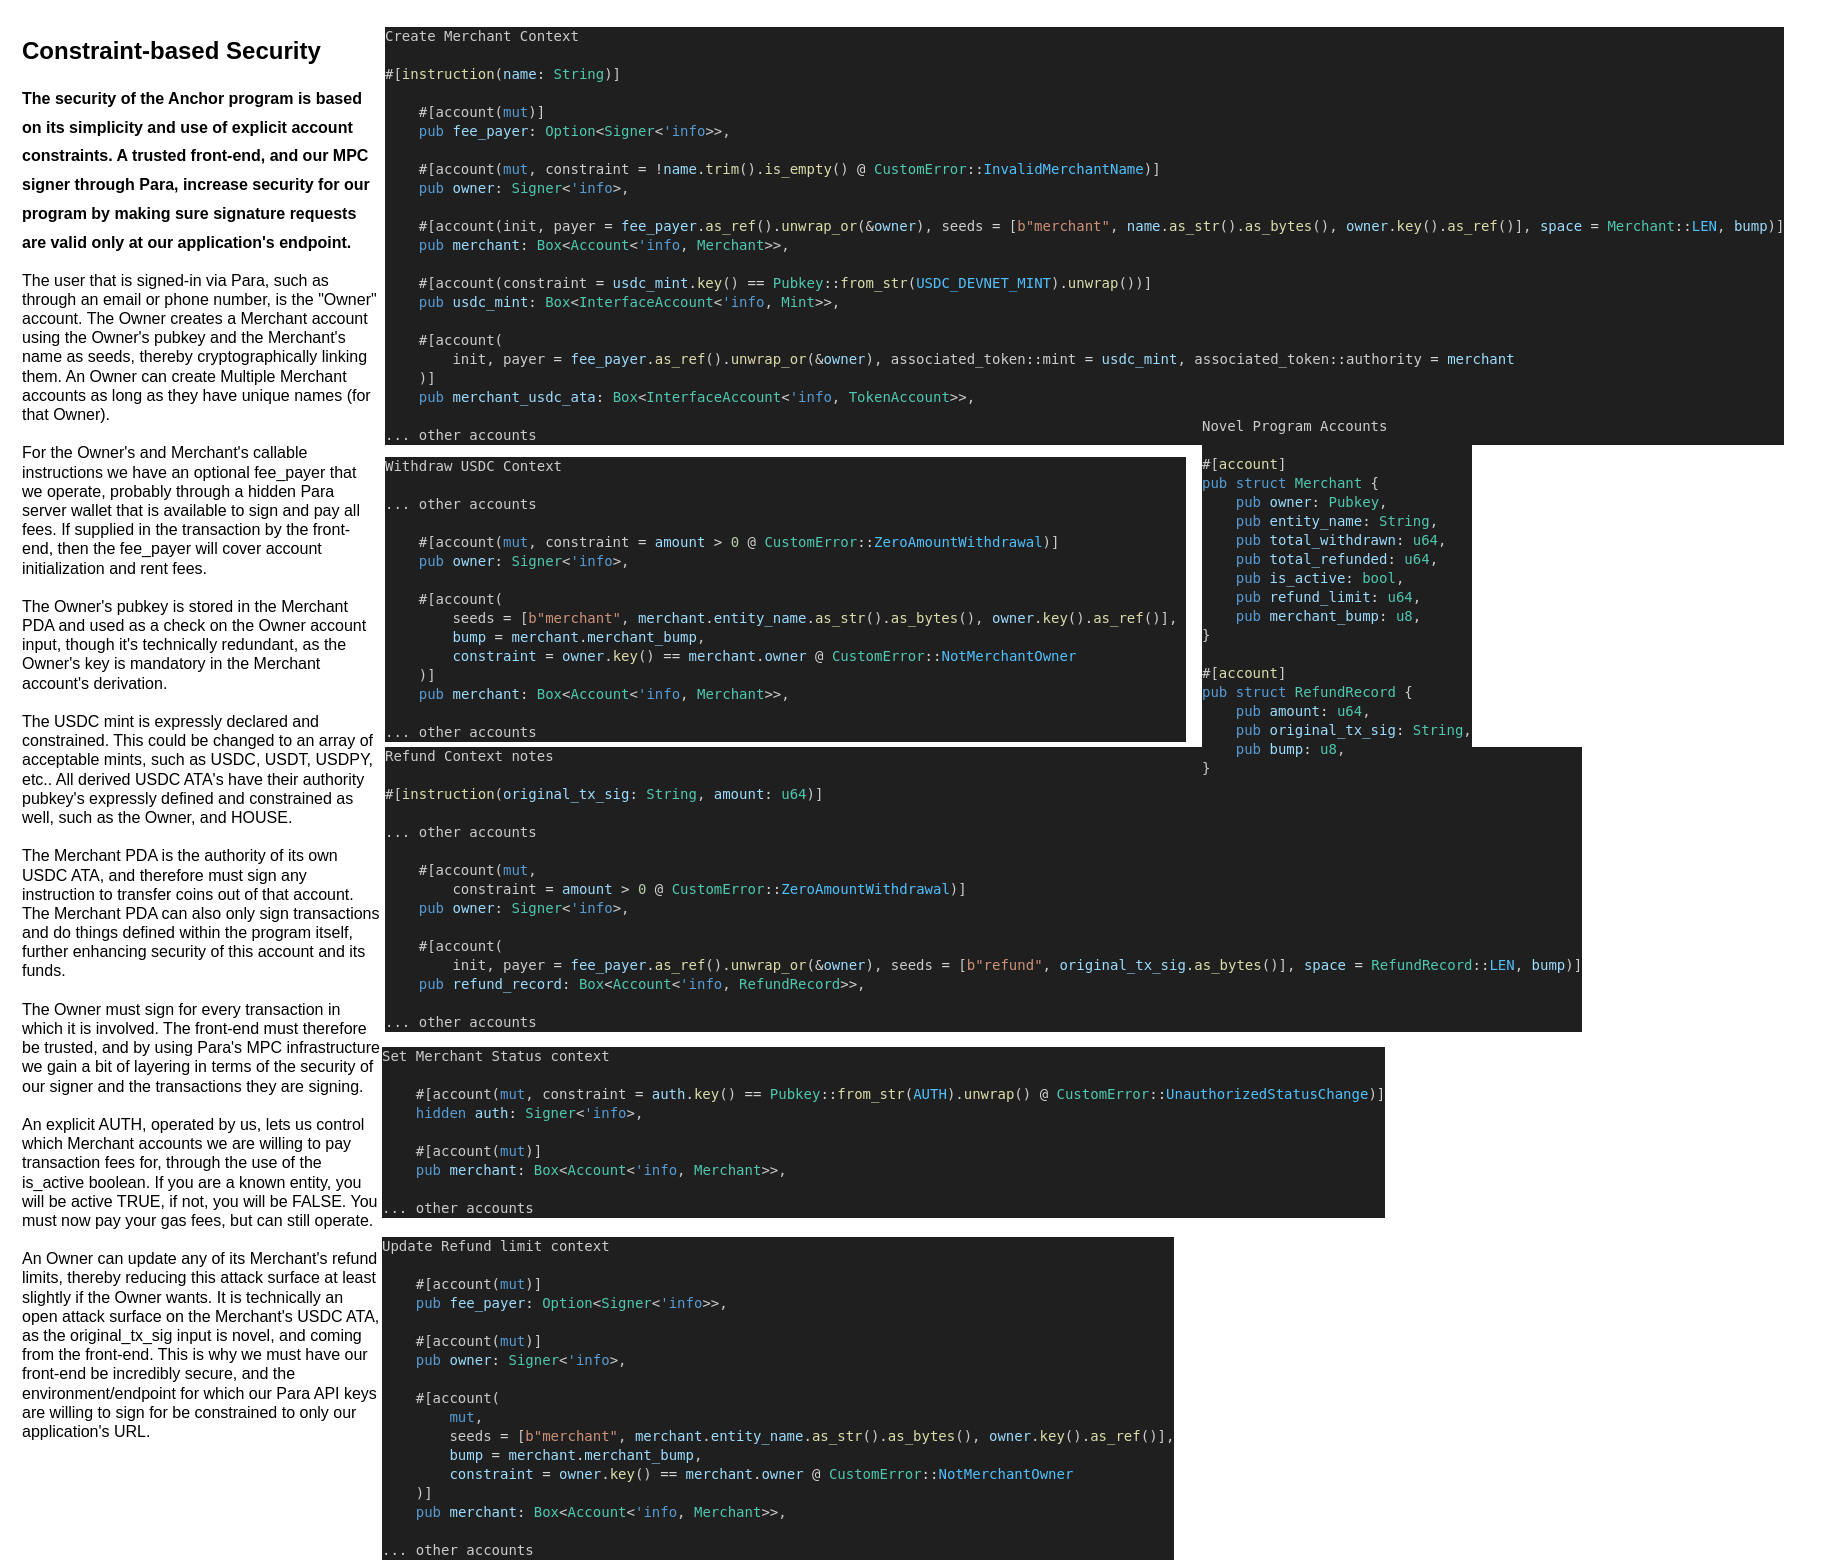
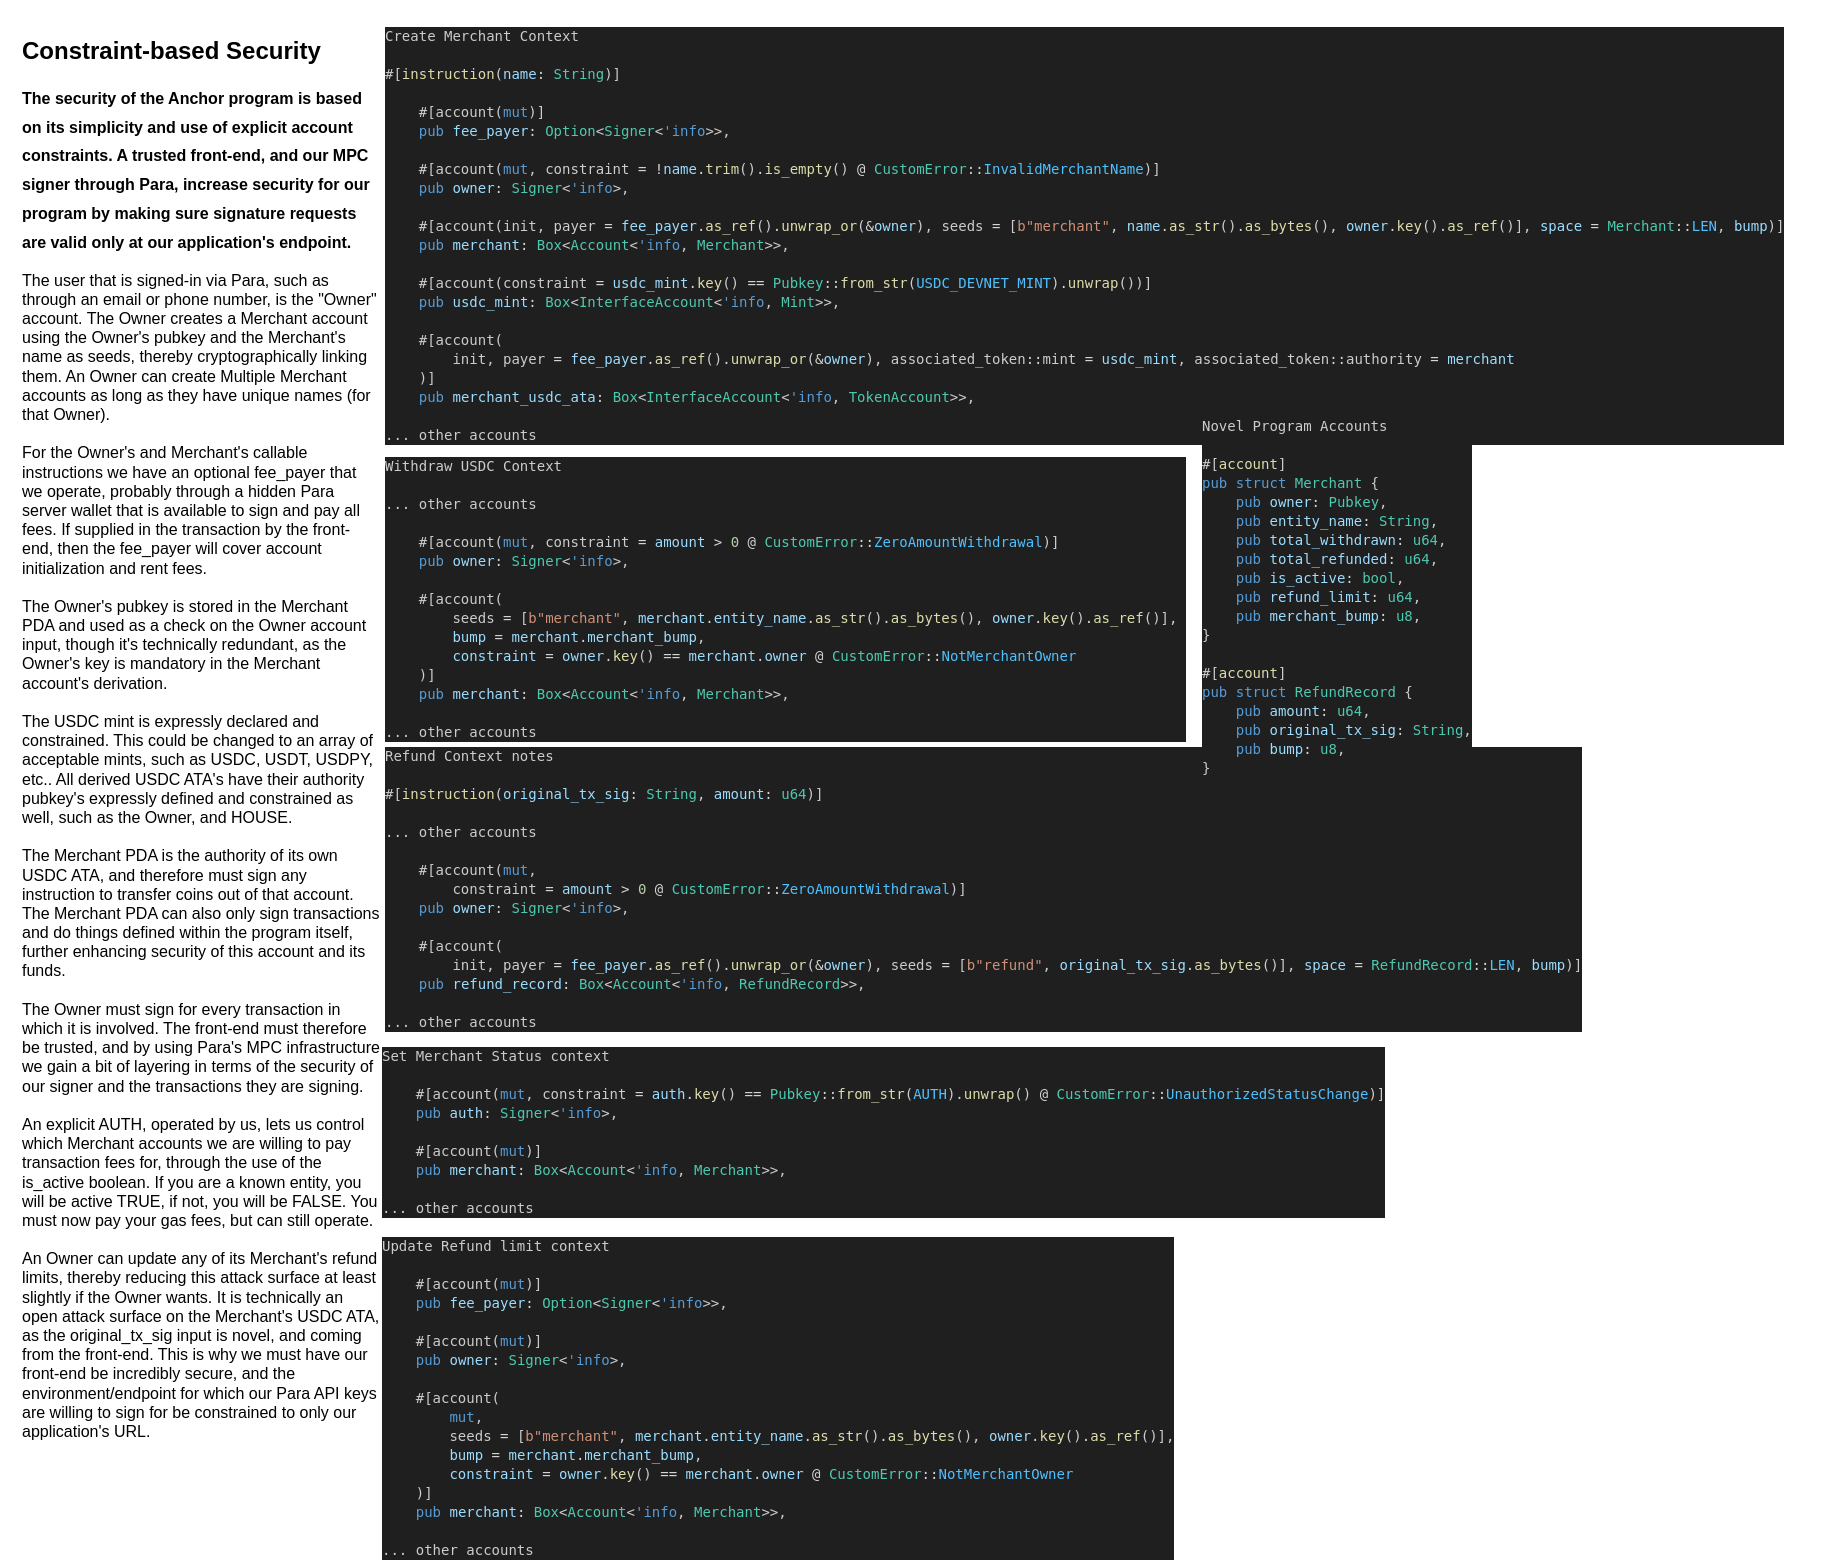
node "Set Merchant Status context #[account(mut, constraint = auth.key() == Pubkey::from_str(AUTH).unwrap() @ CustomError::UnauthorizedStatusChange)] hidden auth: Signer<'info>, #[account(mut)] pub merchant: Box<Account<'info, Merchant>>, ... other accounts": label "Set Merchant Status context #[account(mut, constraint = auth.key() == Pubkey::from_str(AUTH).unwrap() @ CustomError::UnauthorizedStatusChange)] hidden auth: Signer<'info>, #[account(mut)] pub merchant: Box<Account<'info, Merchant>>, ... other accounts" -> "Set Merchant Status context #[account(mut, constraint = auth.key() == Pubkey::from_str(AUTH).unwrap() @ CustomError::UnauthorizedStatusChange)] pub auth: Signer<'info>, #[account(mut)] pub merchant: Box<Account<'info, Merchant>>, ... other accounts"
